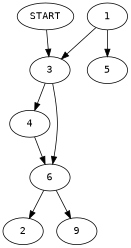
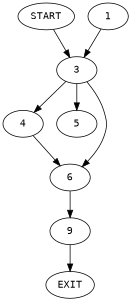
edge "1" -> "5": now "3" -> "5"
node "2": removed
node "EXIT": added
